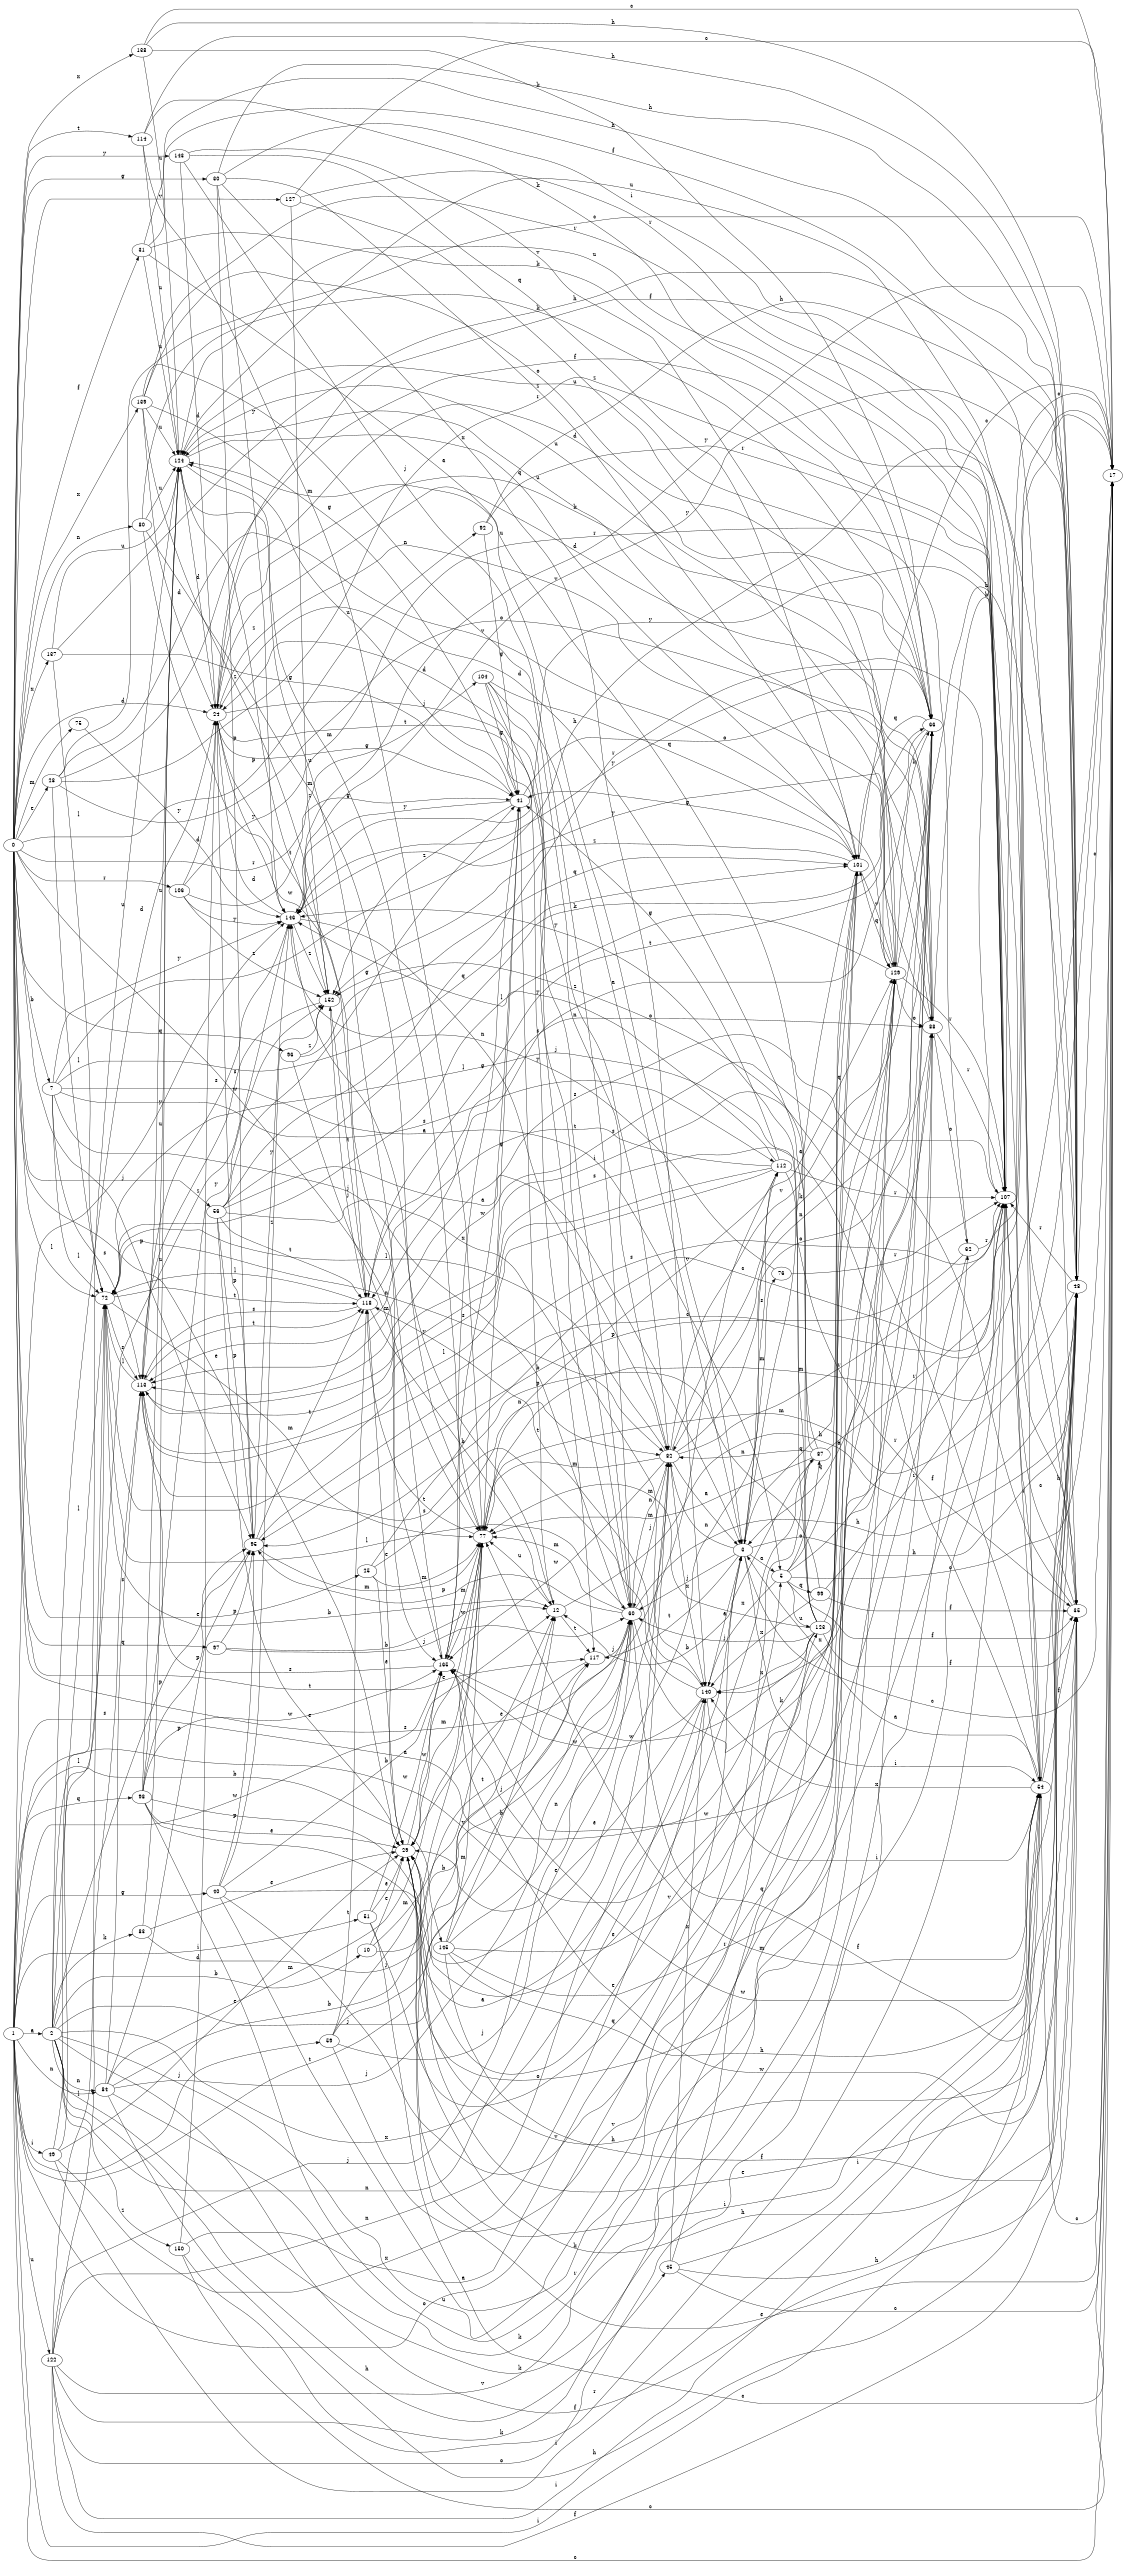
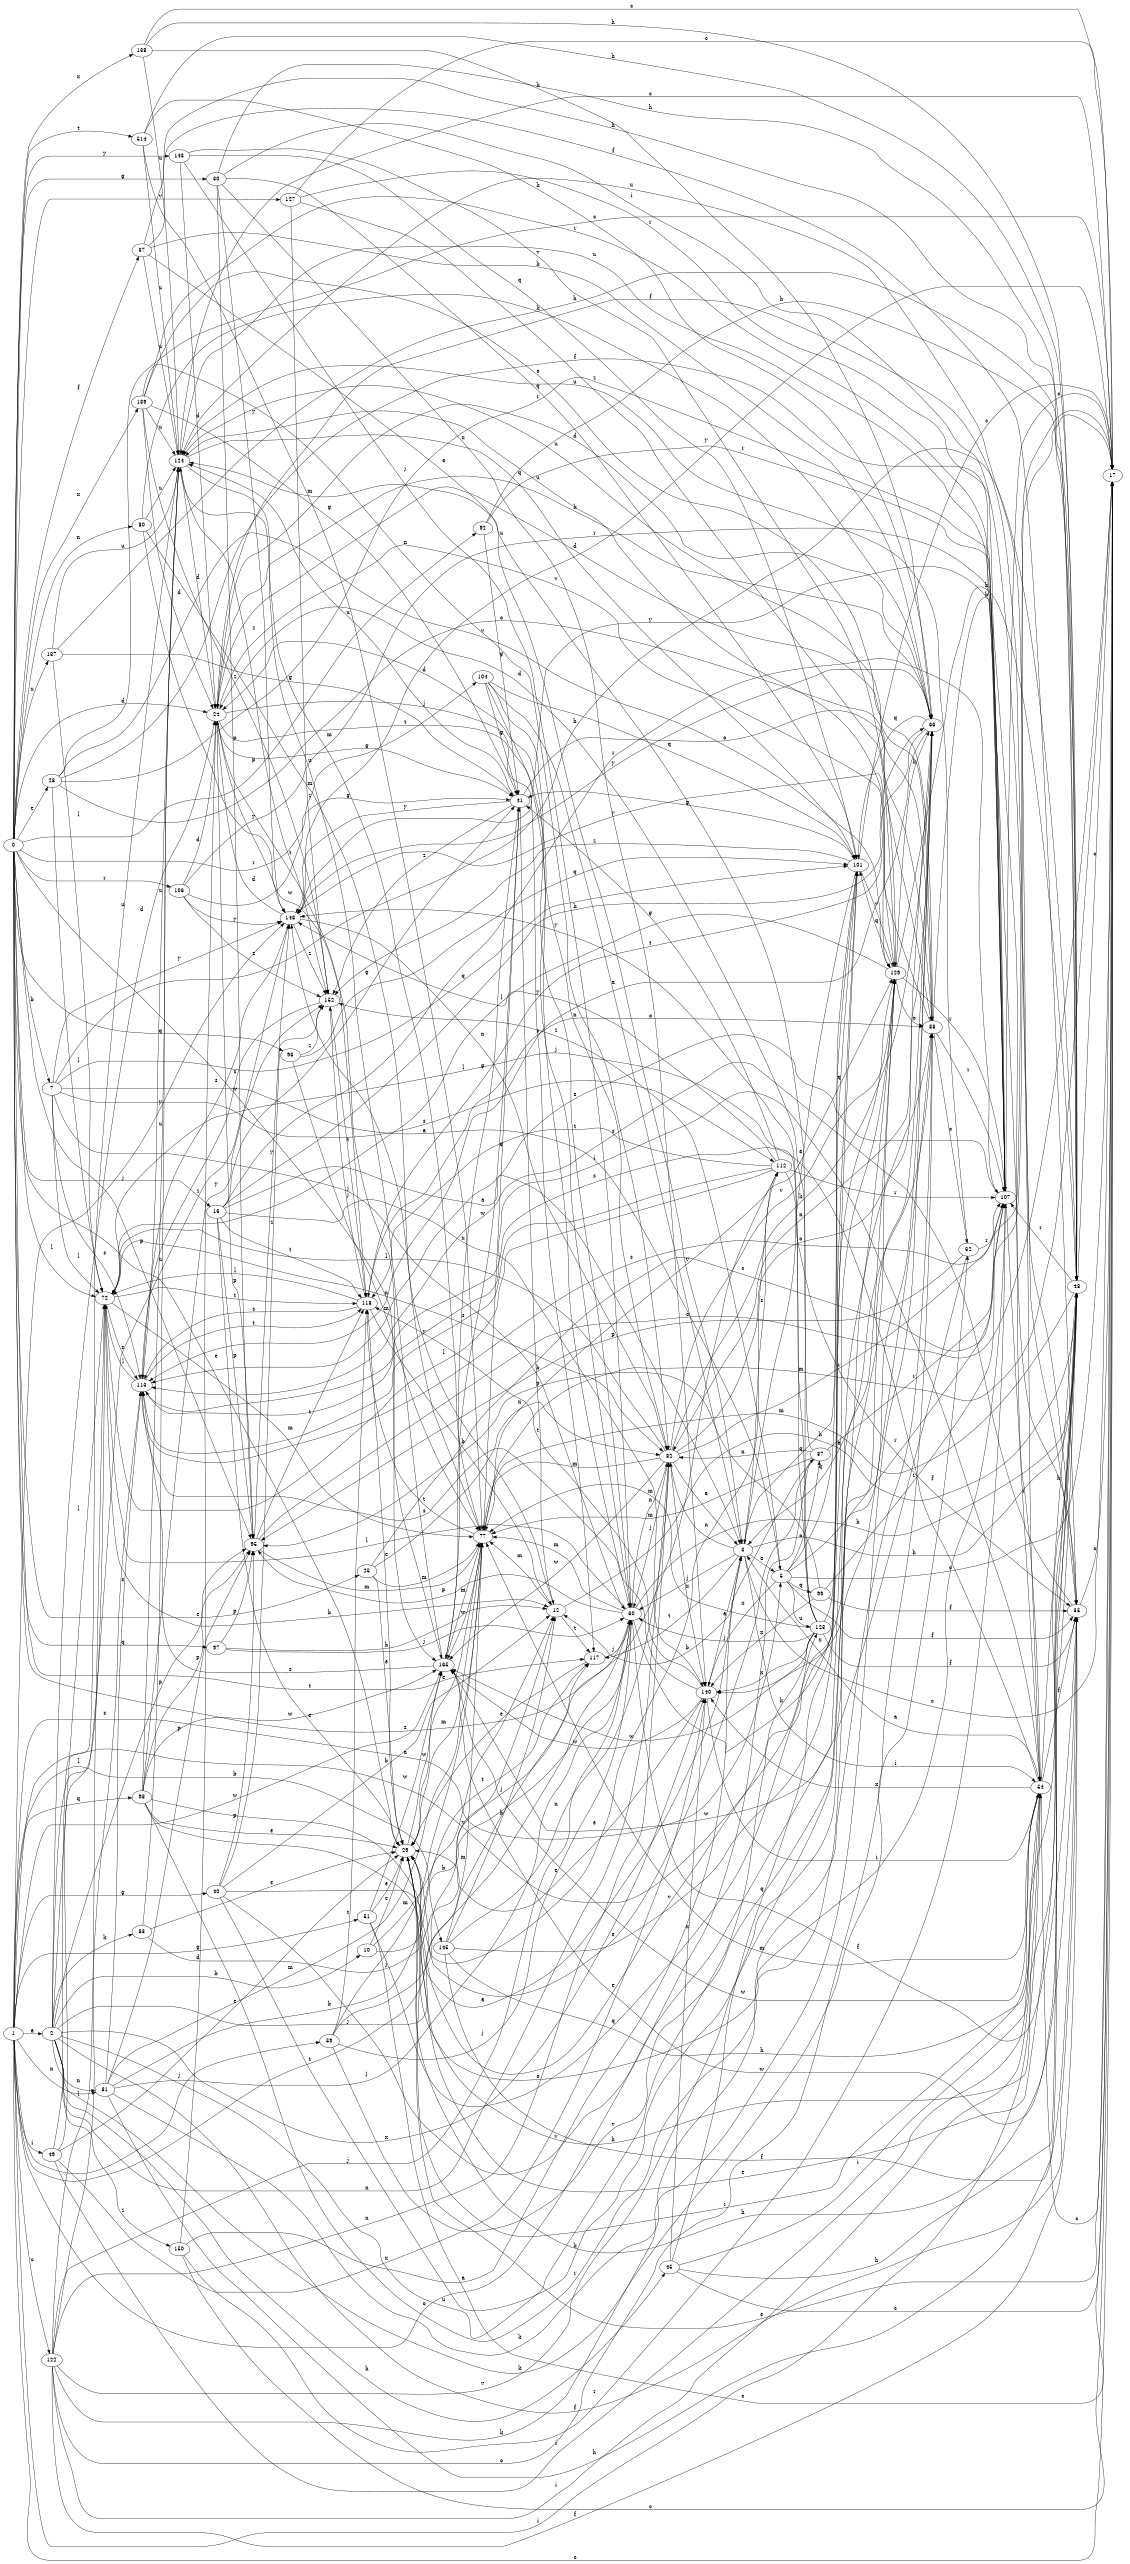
edge "124" -> "17": added, label "c"
node "114": label "114" -> "514"
node "31": label "31" -> "37"
edge "30" -> "101": label "z" -> "q"
edge "48" -> "146": removed, label "y"
node "75": removed
edge "87" -> "152": now "5" -> "152"
node "56": label "56" -> "16"
node "76": removed
edge "35" -> "107": now "35" -> "17"
edge "12" -> "77": label "u" -> "m"
edge "145" -> "107": removed, label "r"
edge "1" -> "51": label "i" -> "g"
node "84": label "84" -> "81"
